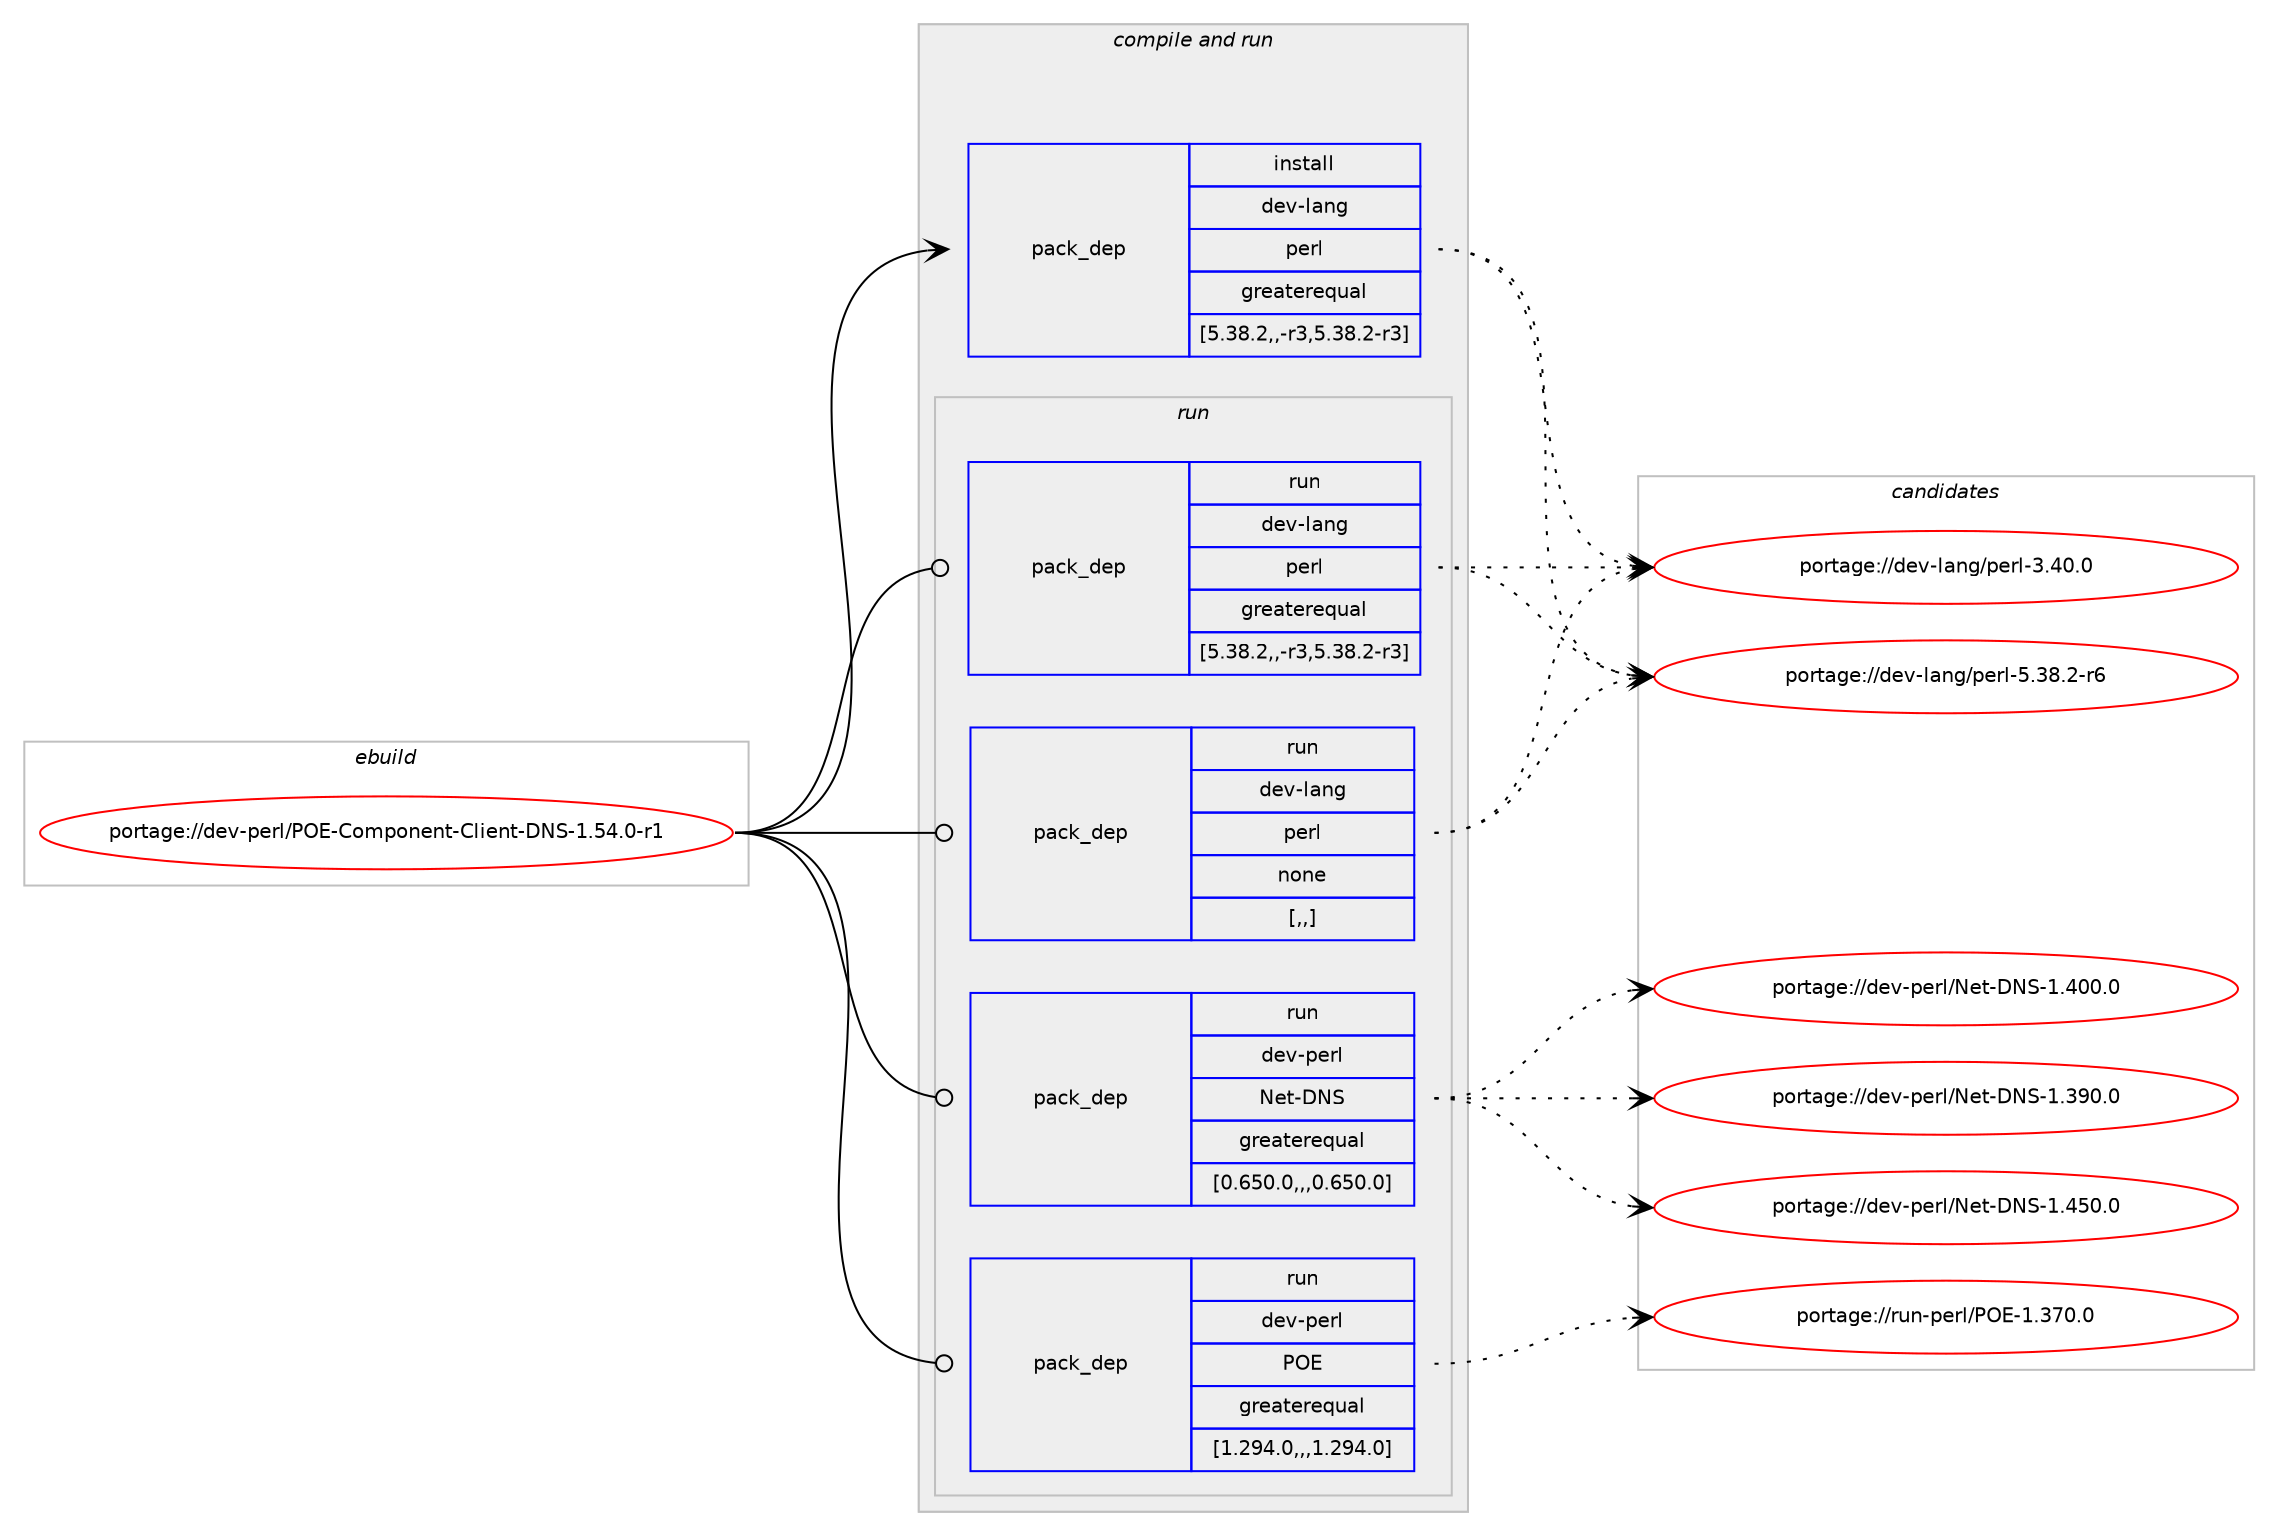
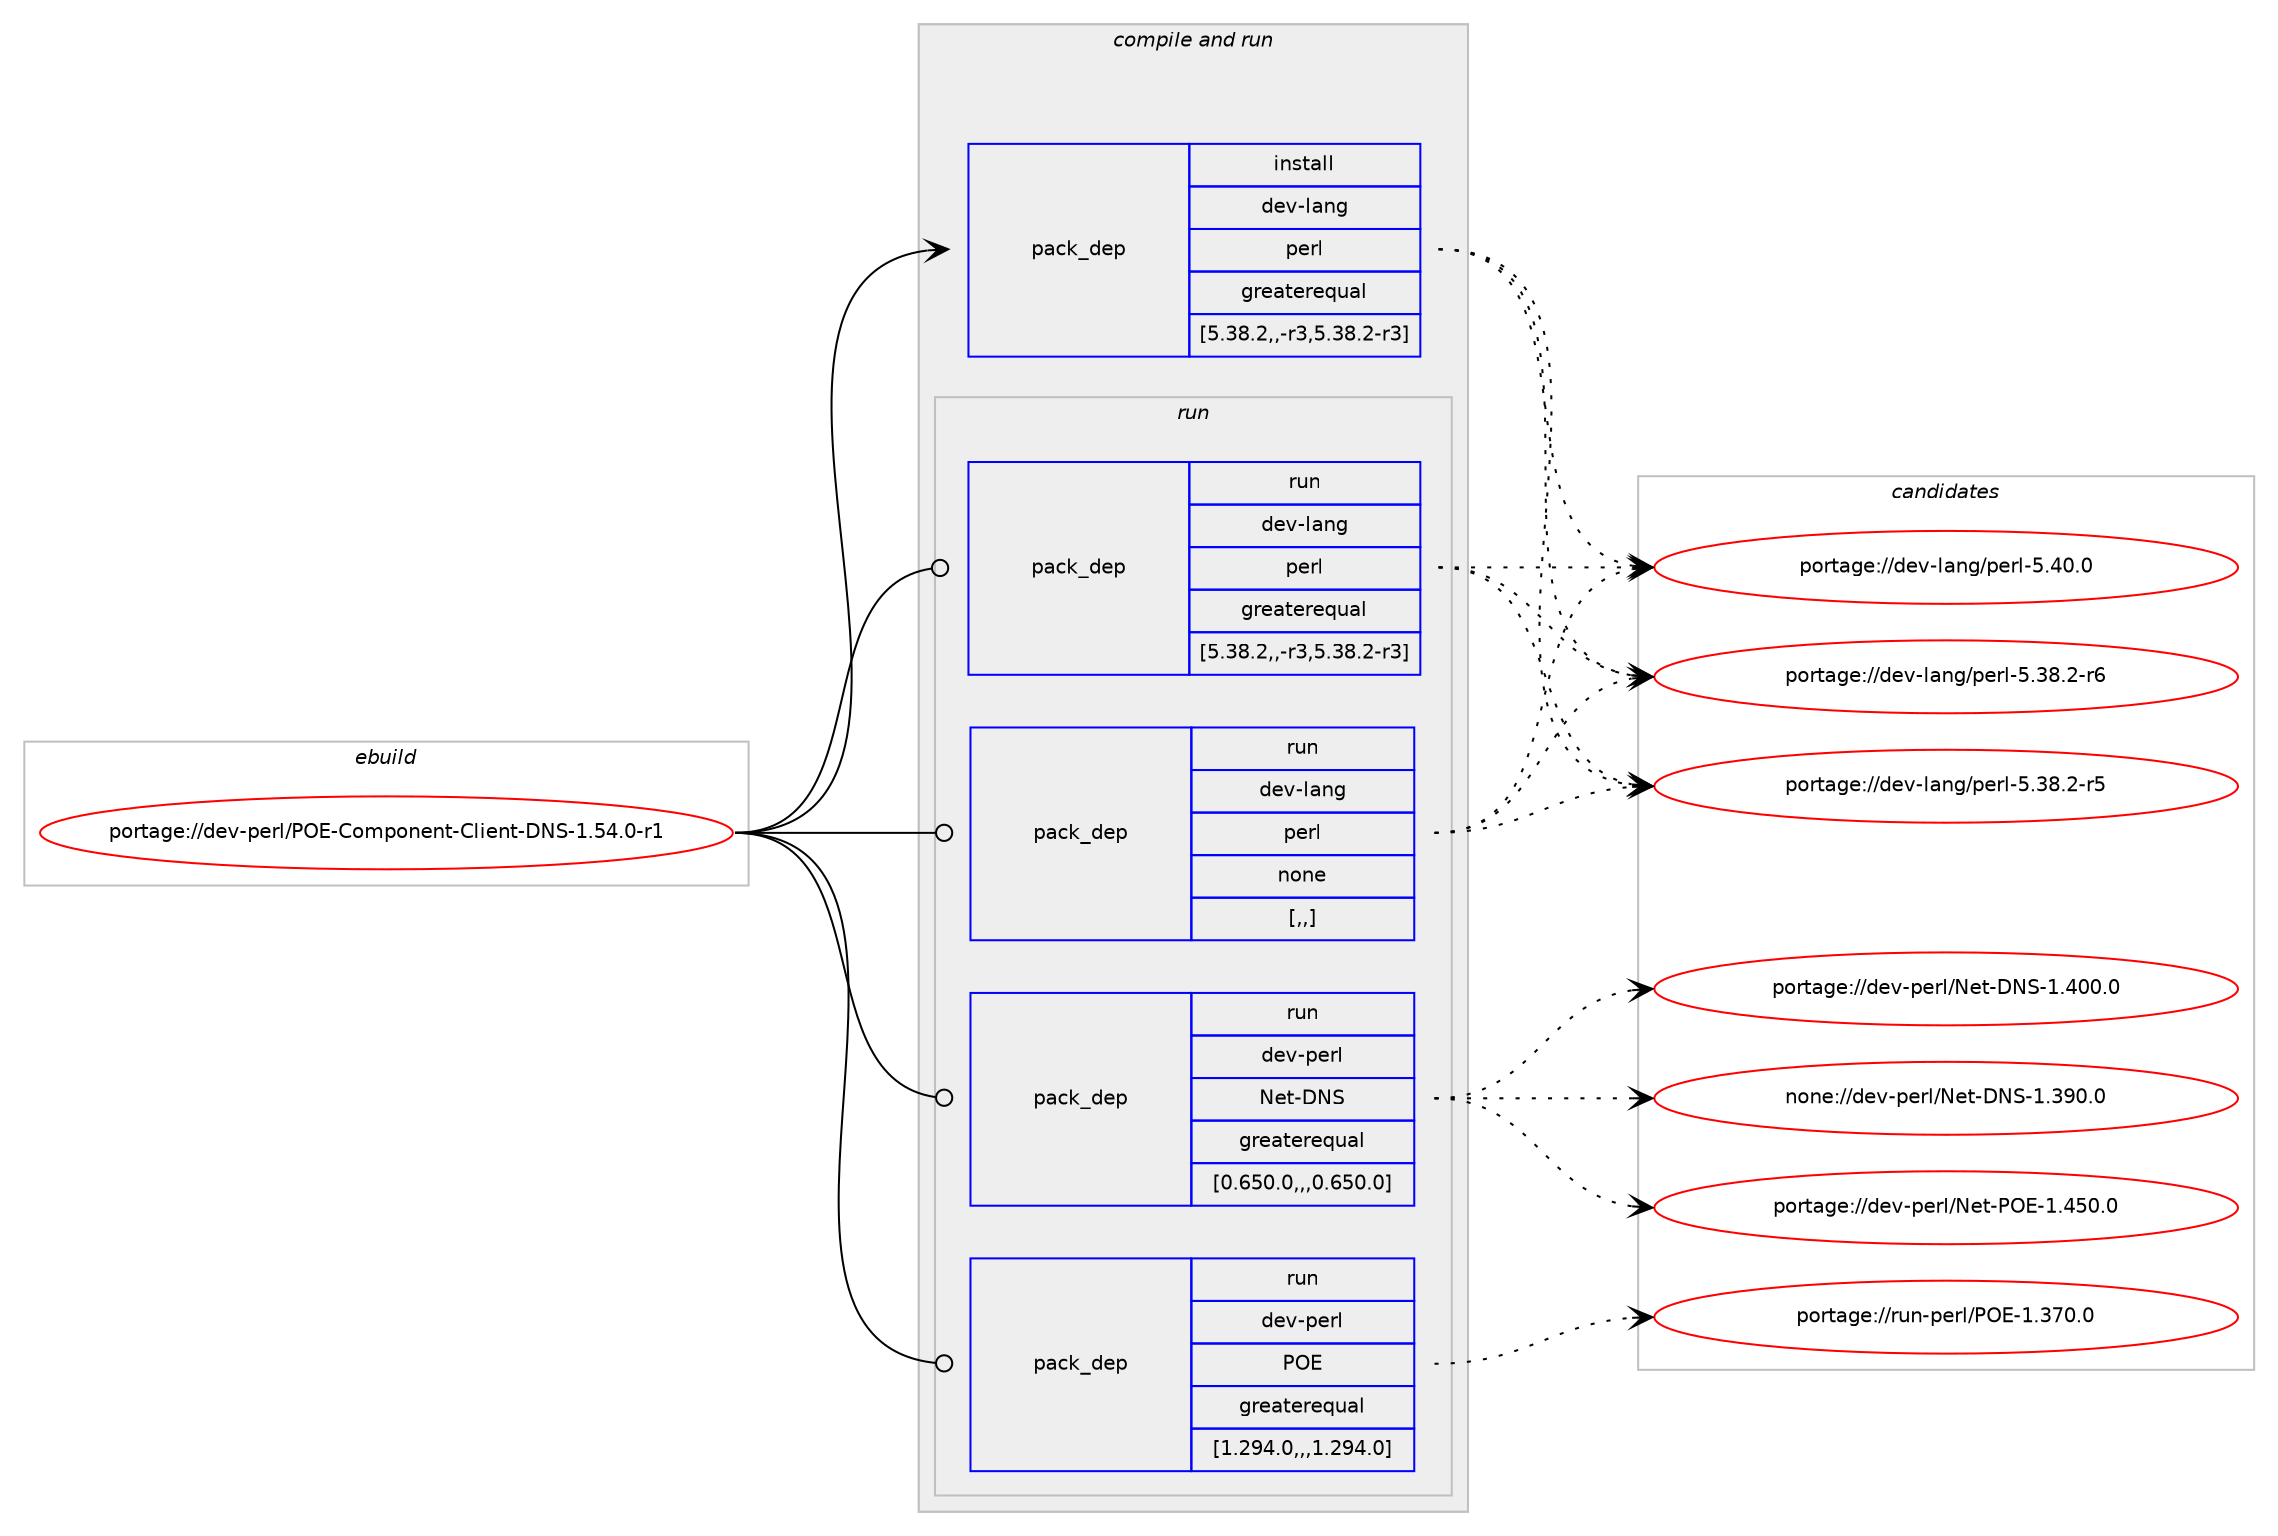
node "portage://dev-lang/perl-3.40.0": label "portage://dev-lang/perl-3.40.0" -> "portage://dev-lang/perl-5.40.0"
node "portage://dev-lang/perl-5.38.2-r5": added
node "portage://dev-perl/Net-DNS-1.390.0": label "portage://dev-perl/Net-DNS-1.390.0" -> "none://dev-perl/Net-DNS-1.390.0"
node "portage://dev-perl/Net-DNS-1.450.0": label "portage://dev-perl/Net-DNS-1.450.0" -> "portage://dev-perl/Net-POE-1.450.0"
